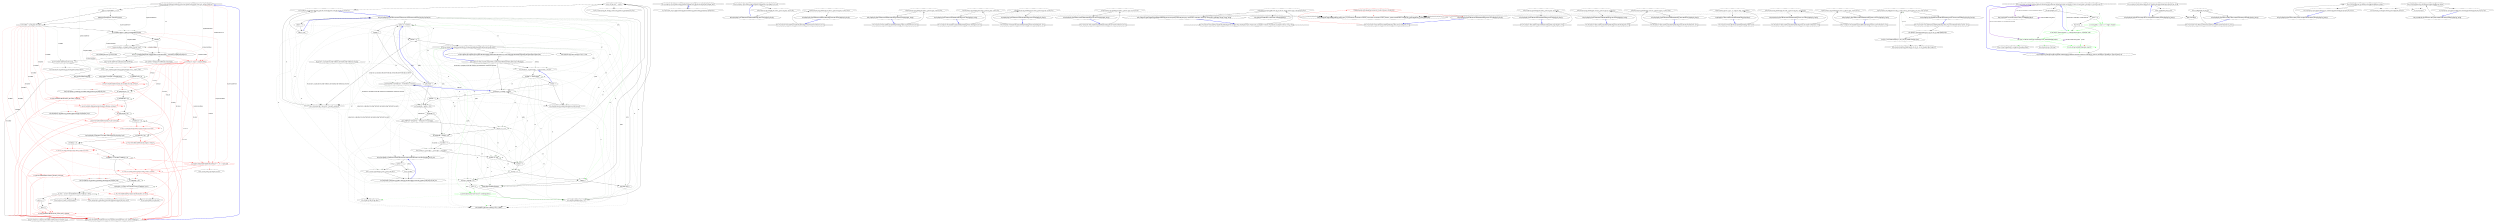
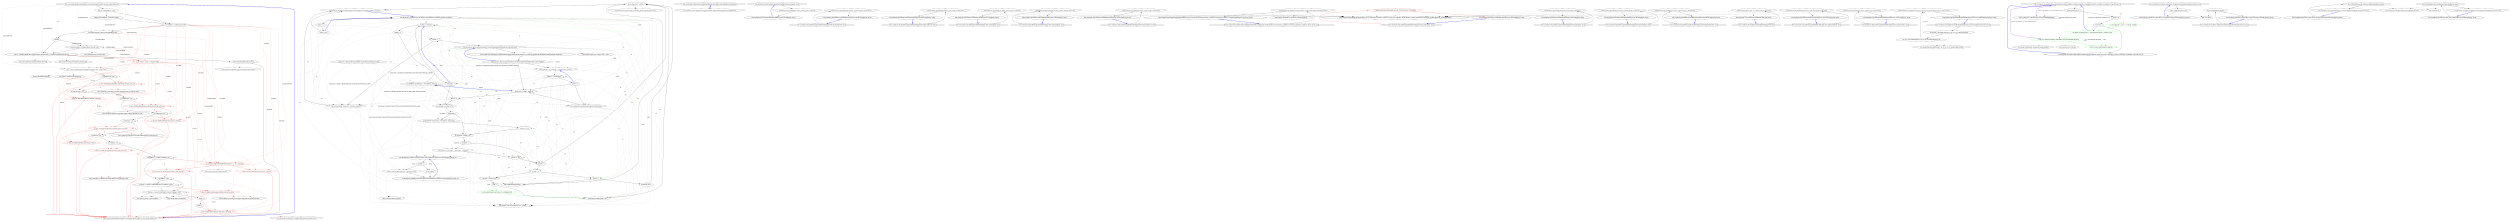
edge "2: var isFuture = input > comparisonBase" -> "2: return formatter.DateHumanize_Months(1, isFuture);": added, label "isFuture"
